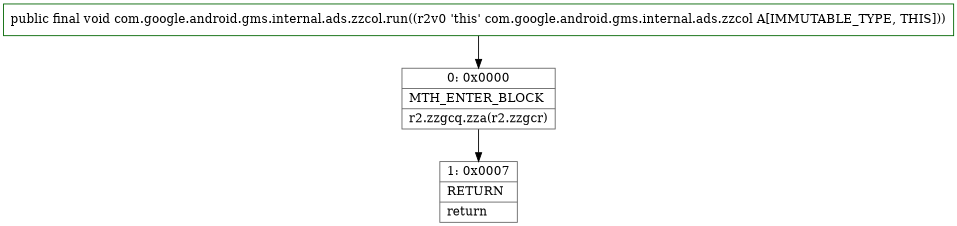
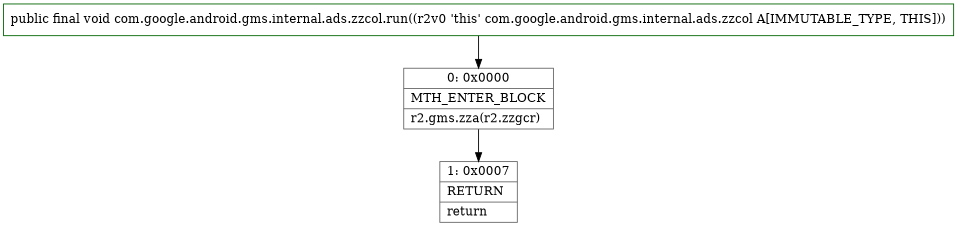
node "0: 0x0000": text "r2.zzgcq.zza(r2.zzgcr)" -> "r2.gms.zza(r2.zzgcr)"
